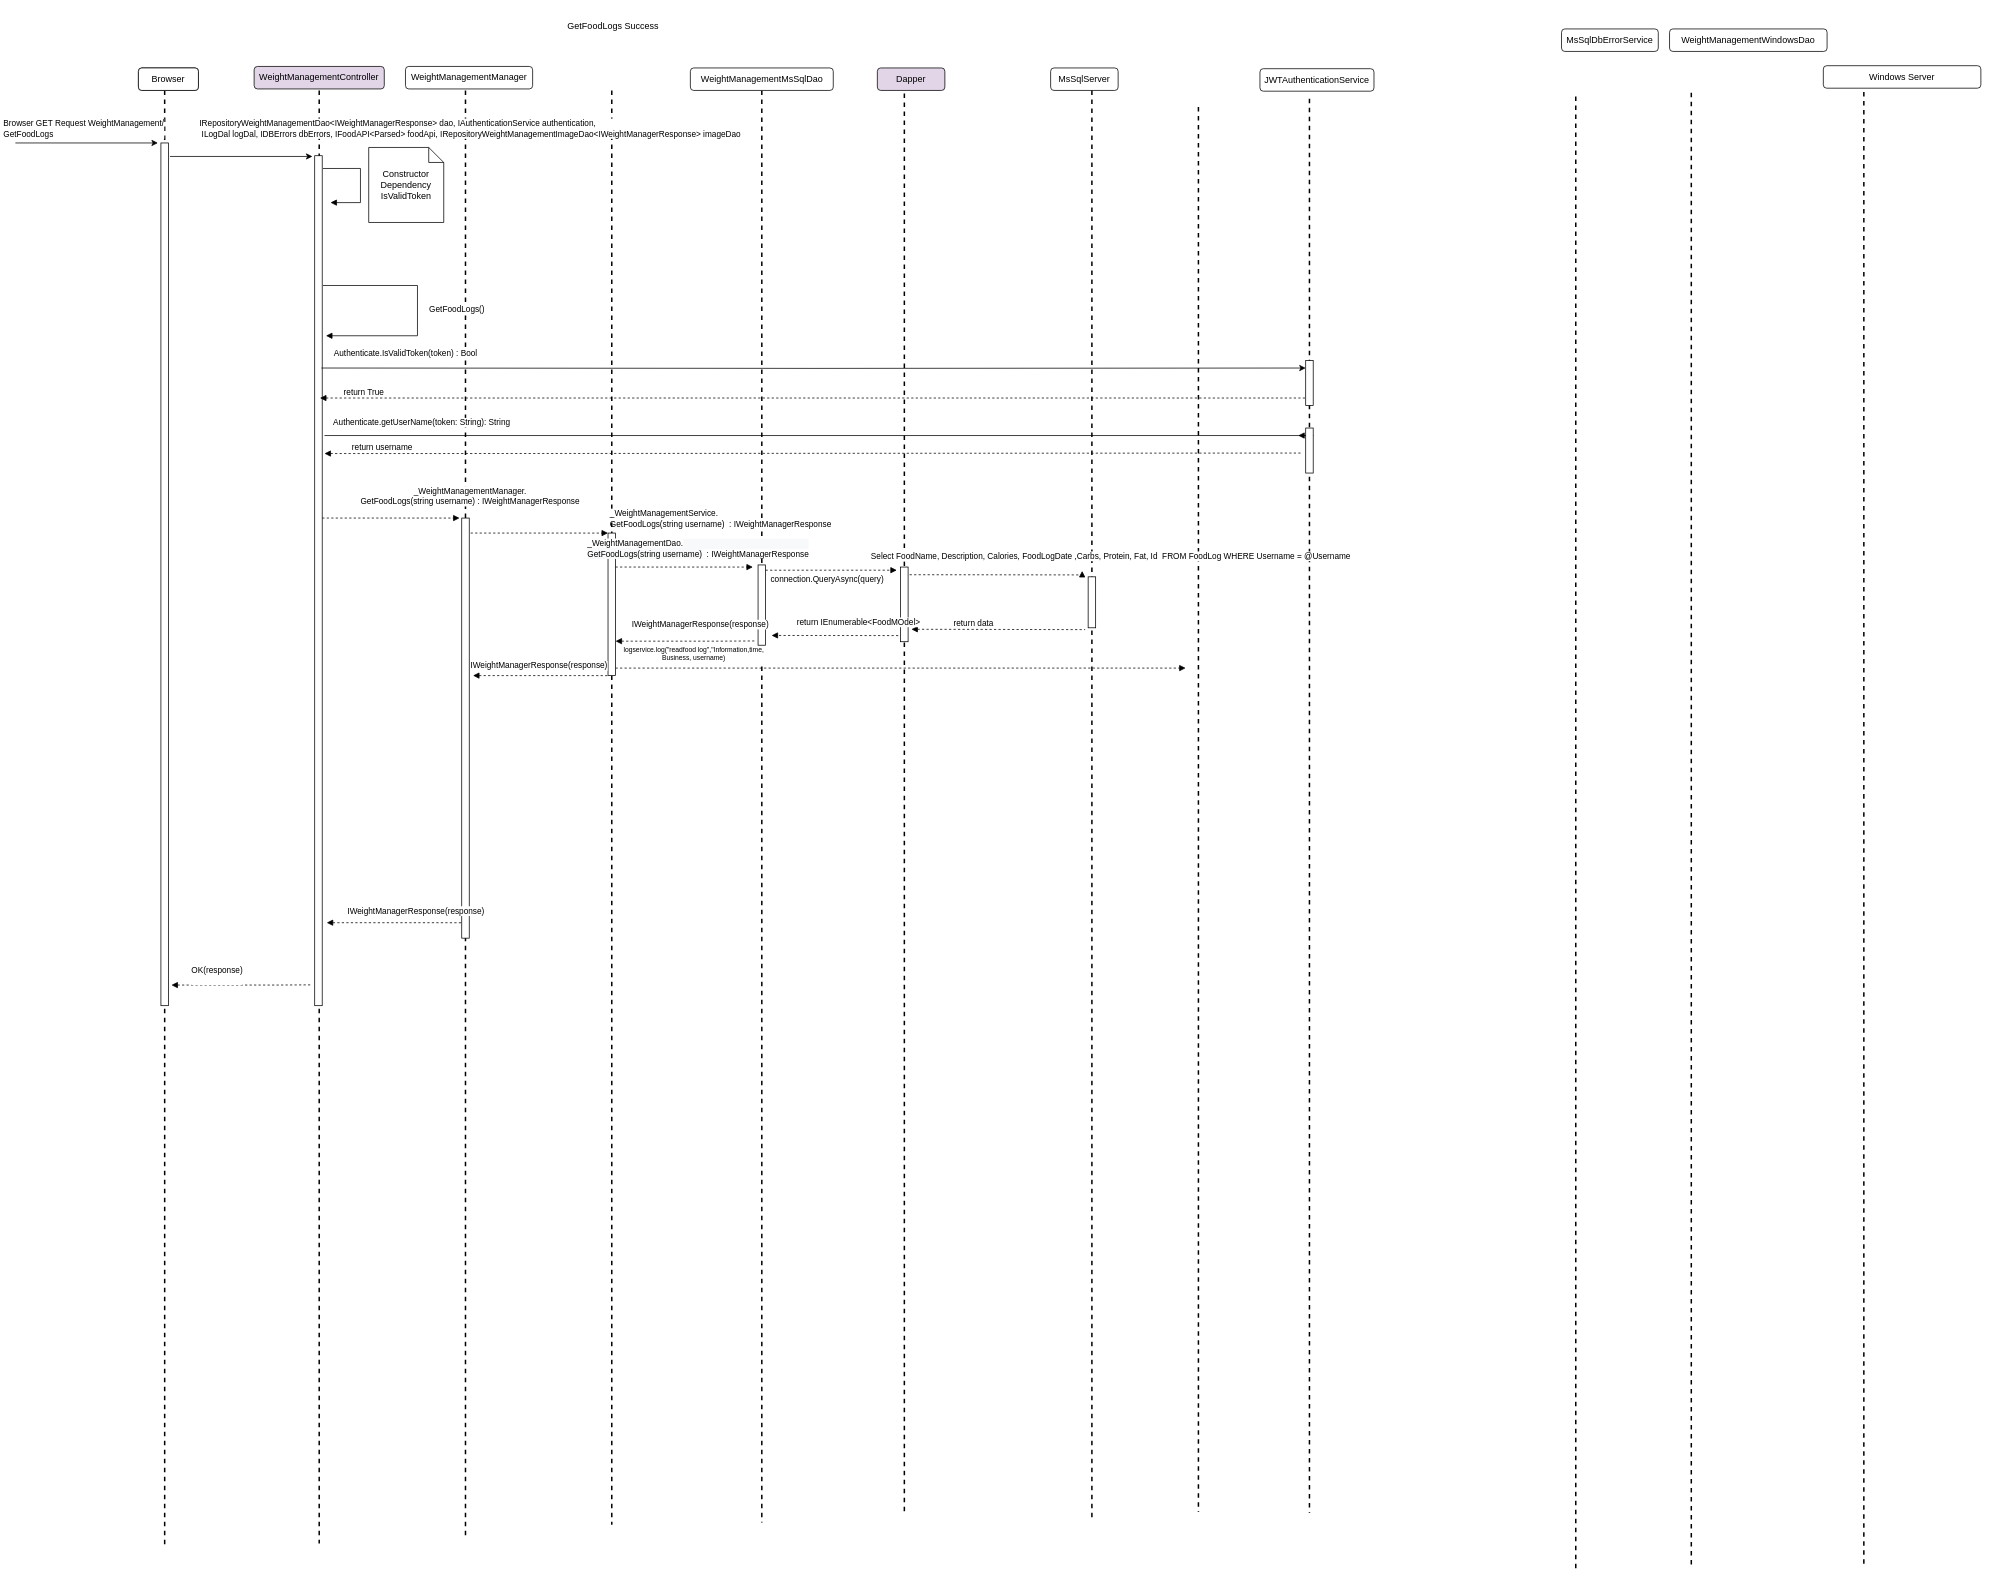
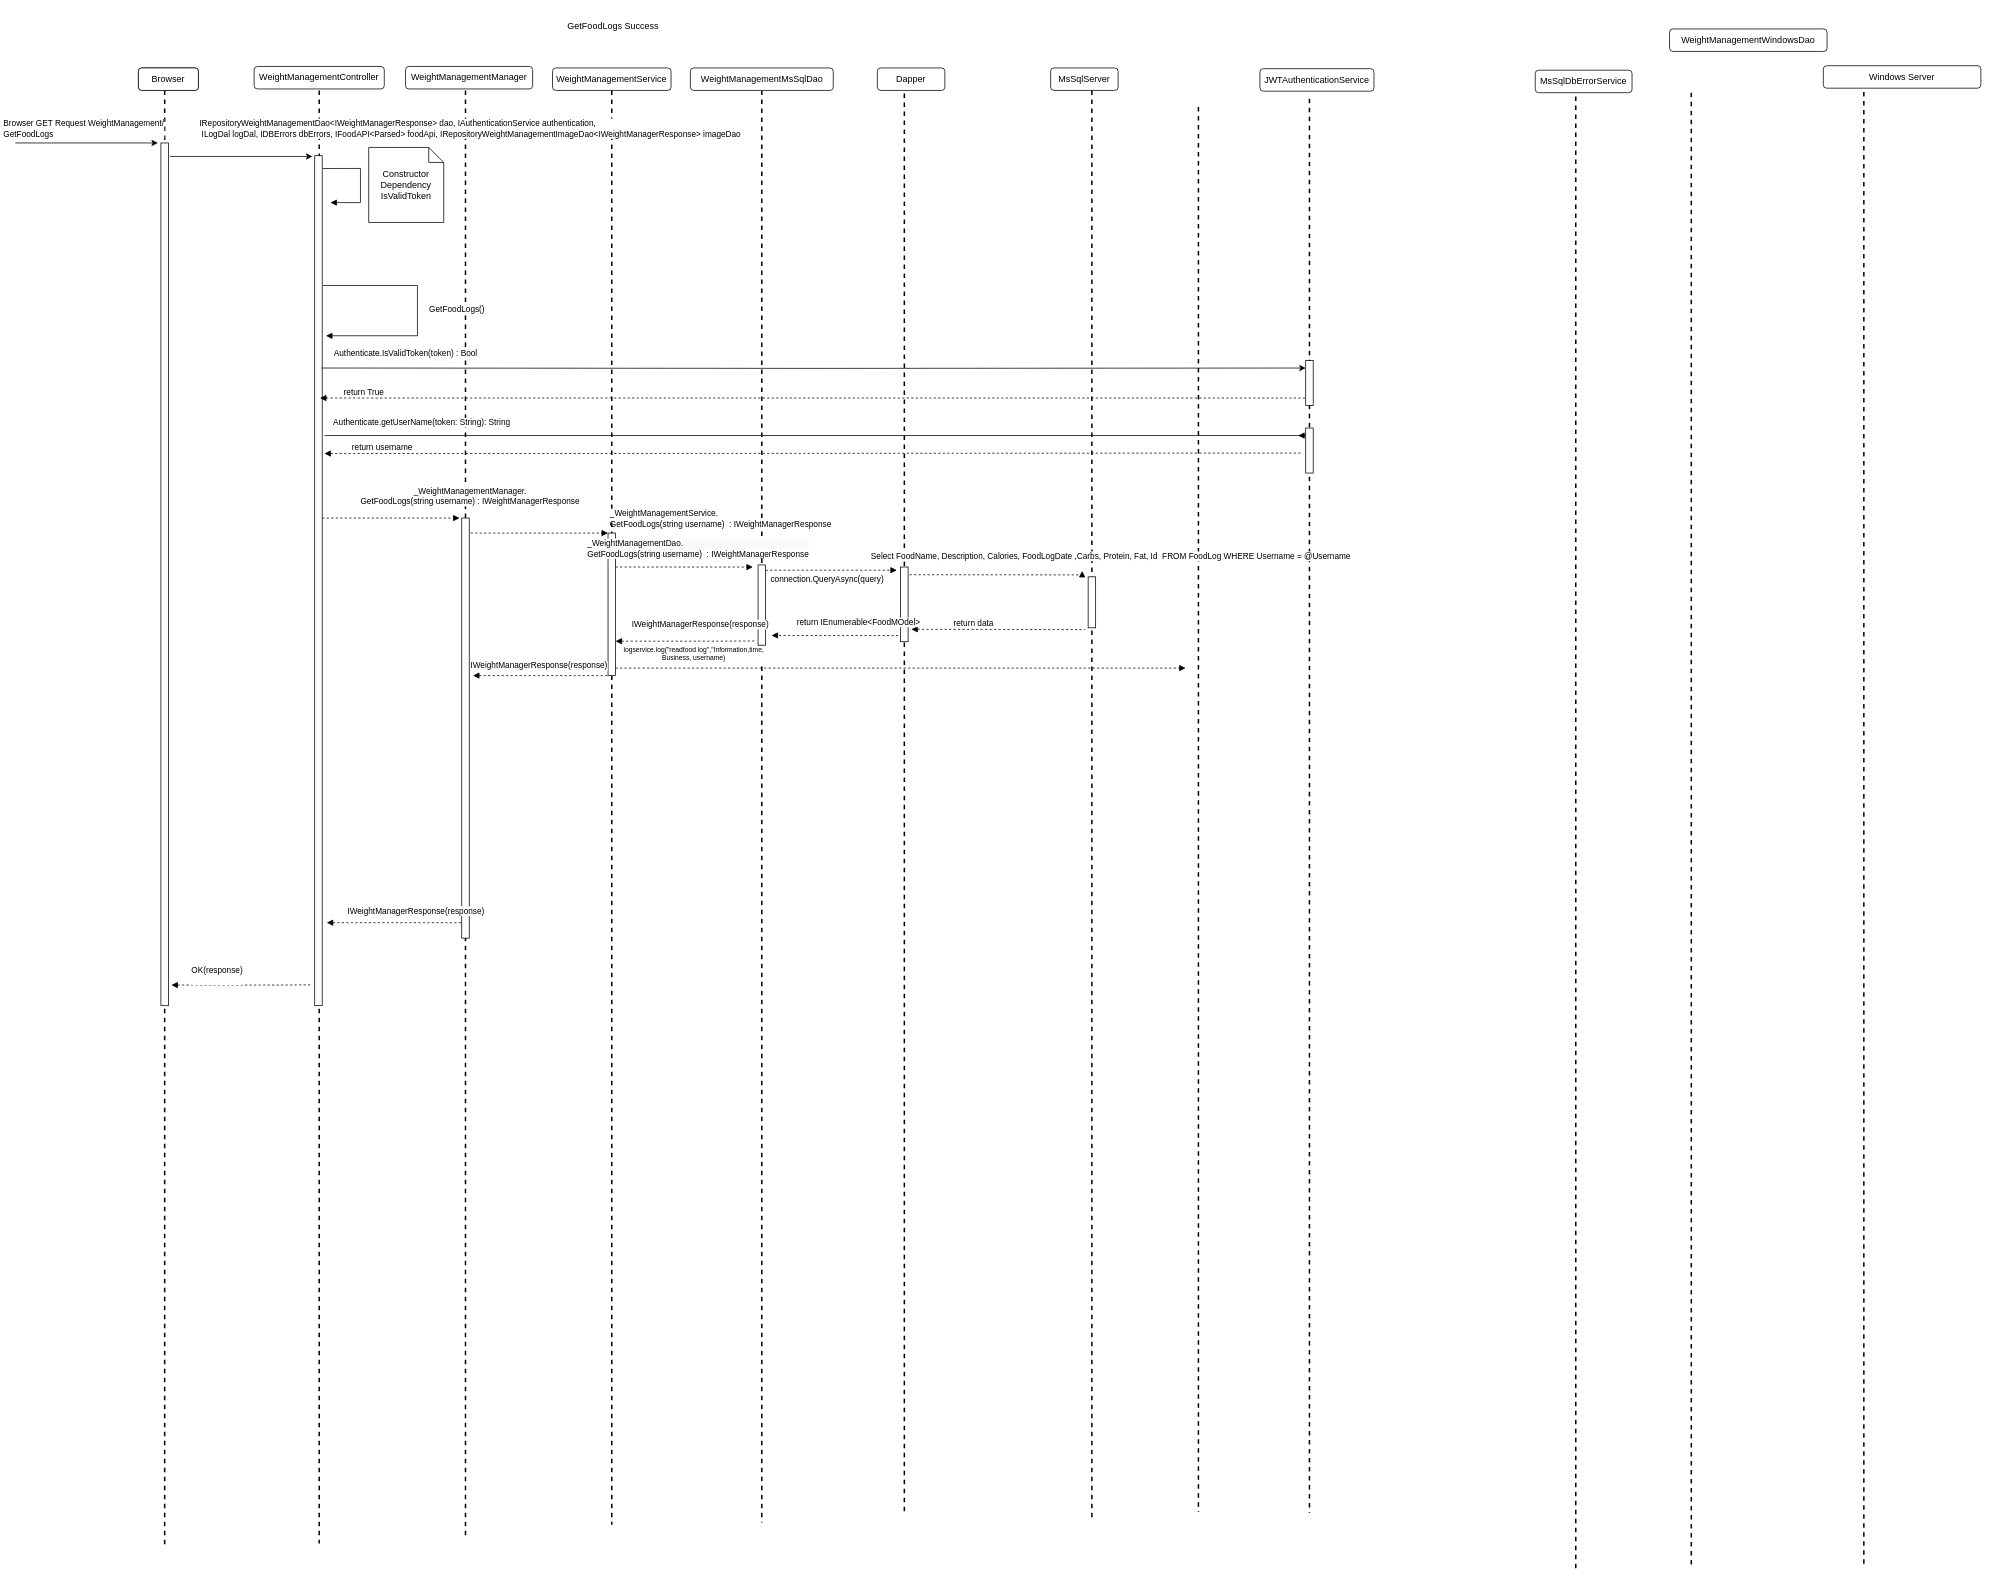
node "MsSqlDbErrorService": moved (1610, 40) -> (1583, 81)
node "WeightManagementController": fillcolor #e1d5e7 -> #ffffff
node "WeightManagementService": added
node "Dapper": fillcolor #e1d5e7 -> #ffffff
